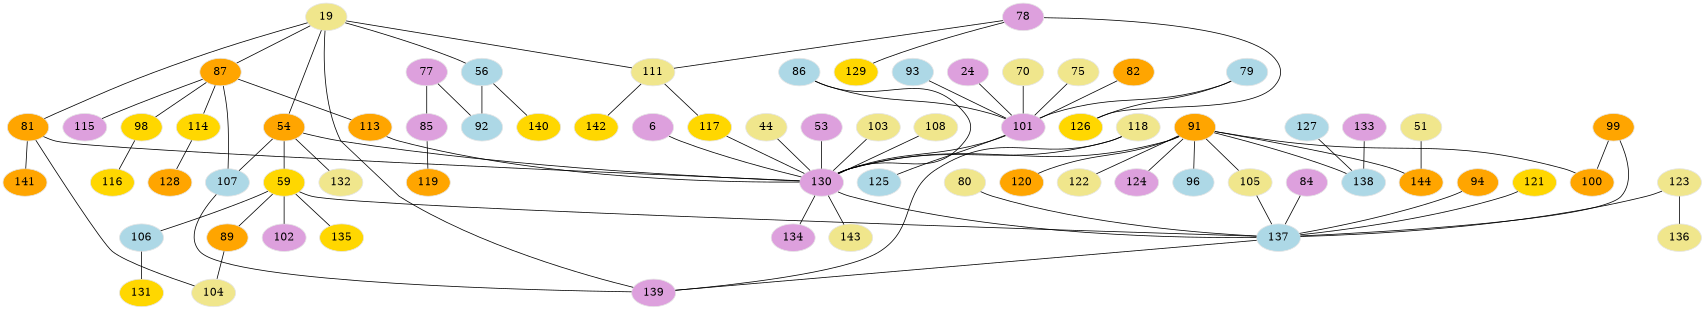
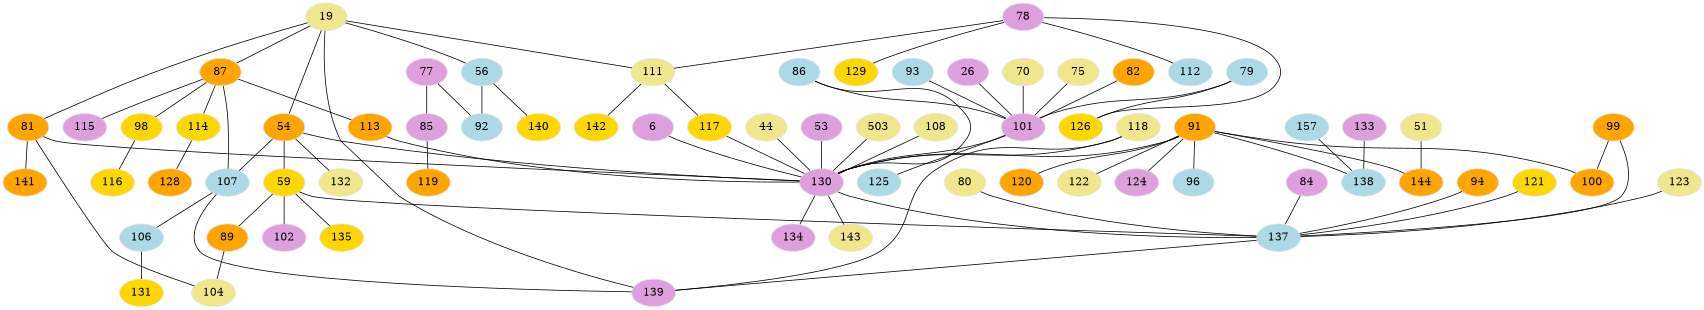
node "24": label "24" -> "26"
node "112": added
node "103": label "103" -> "503"
node "127": label "127" -> "157"
node "105": removed
edge "59" -- "106": now "107" -- "106"
node "136": removed
